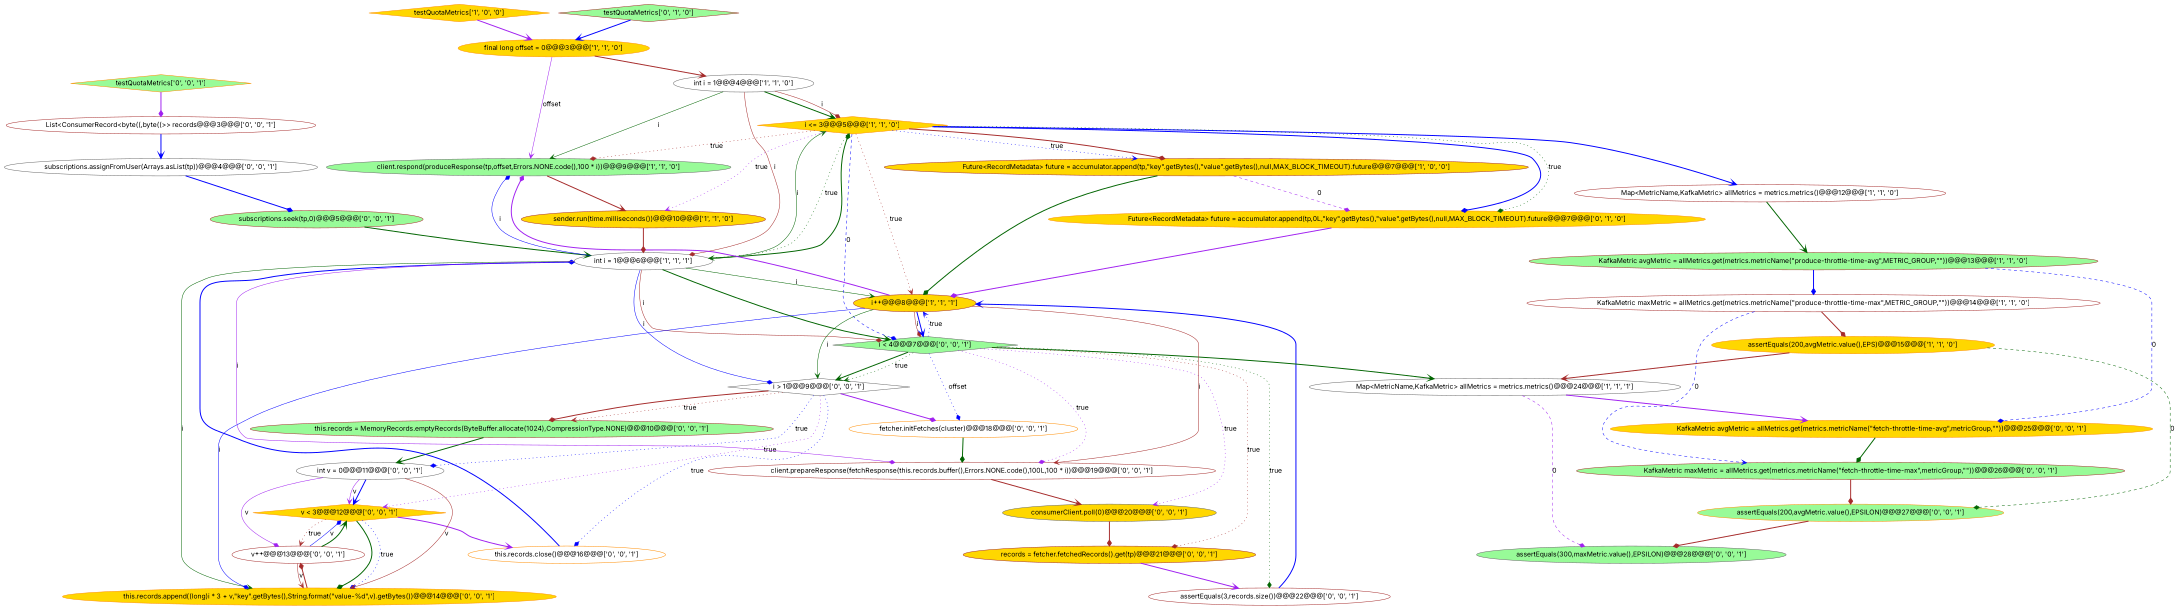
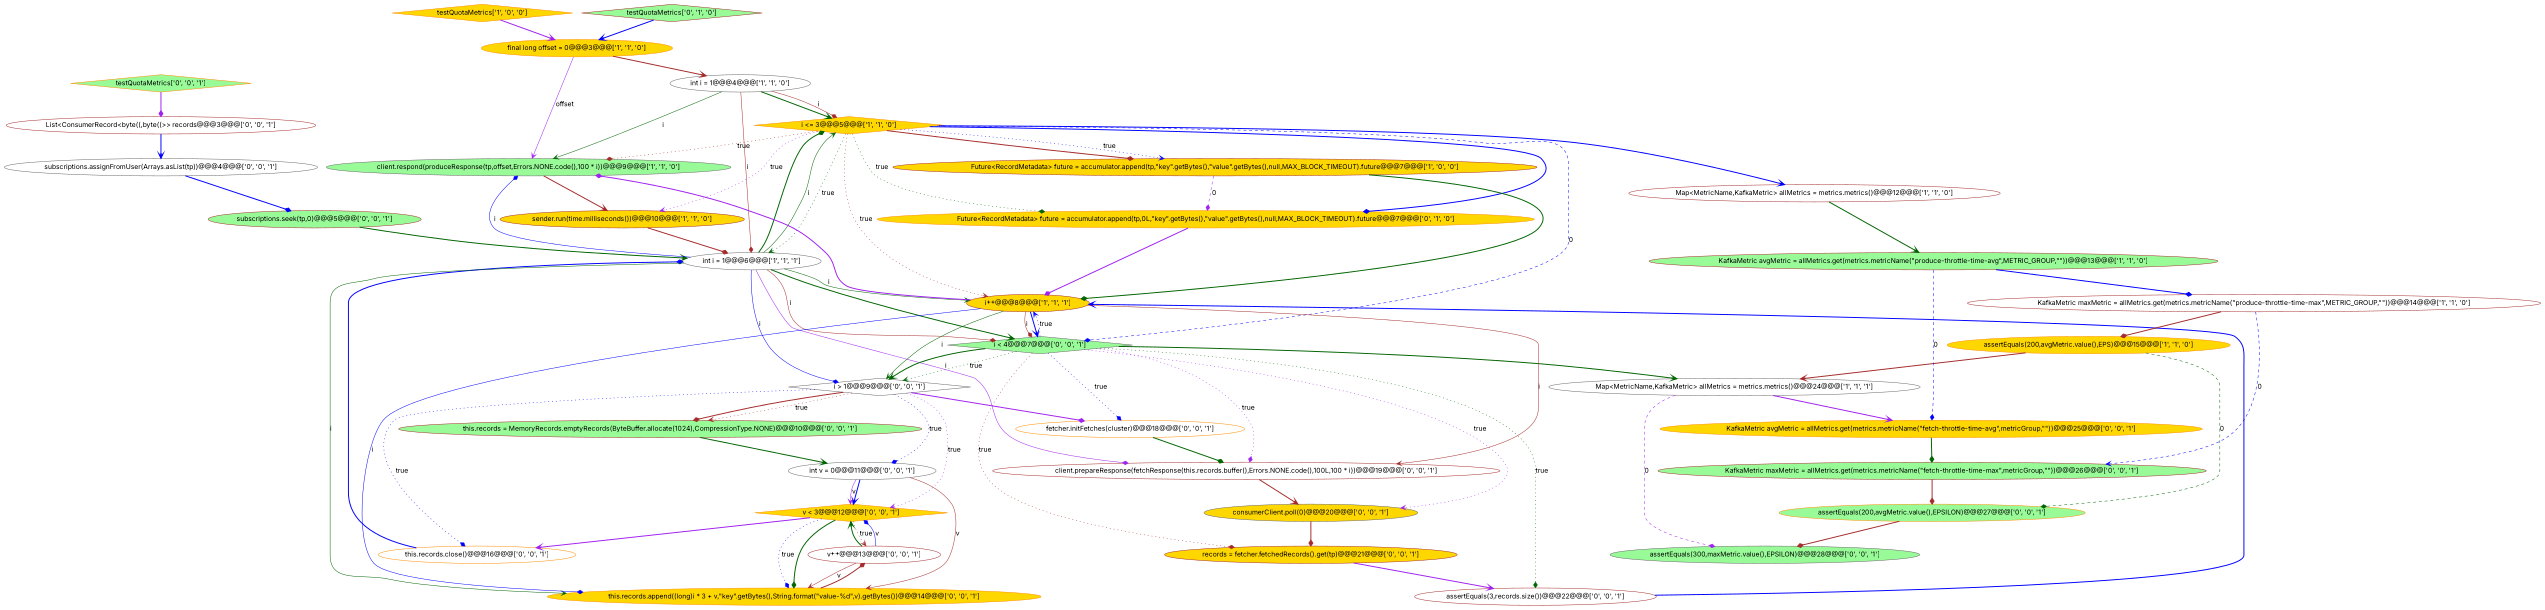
edge "i < 4@@@7@@@['0', '0', '1']" -> "fetcher.initFetches(cluster)@@@18@@@['0', '0', '1']": label "offset" -> "true"
edge "int v = 0@@@11@@@['0', '0', '1']" -> "v++@@@13@@@['0', '0', '1']": removed, label "v"
